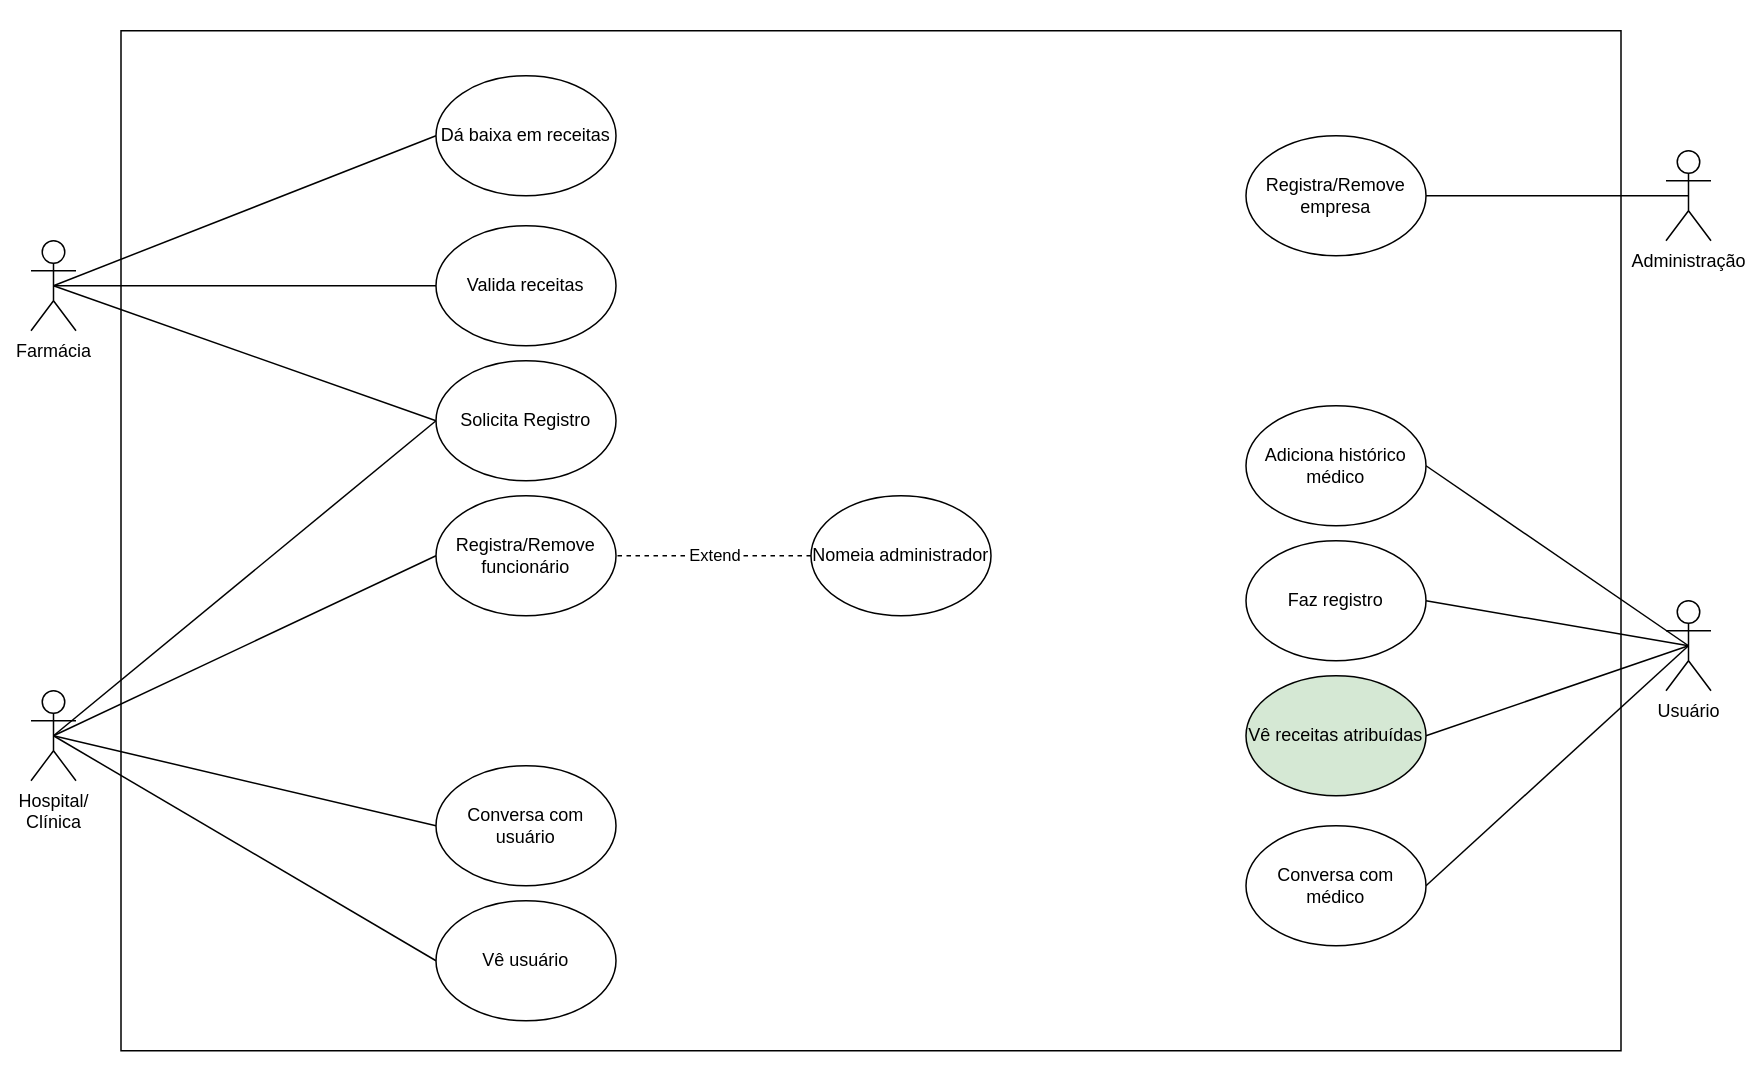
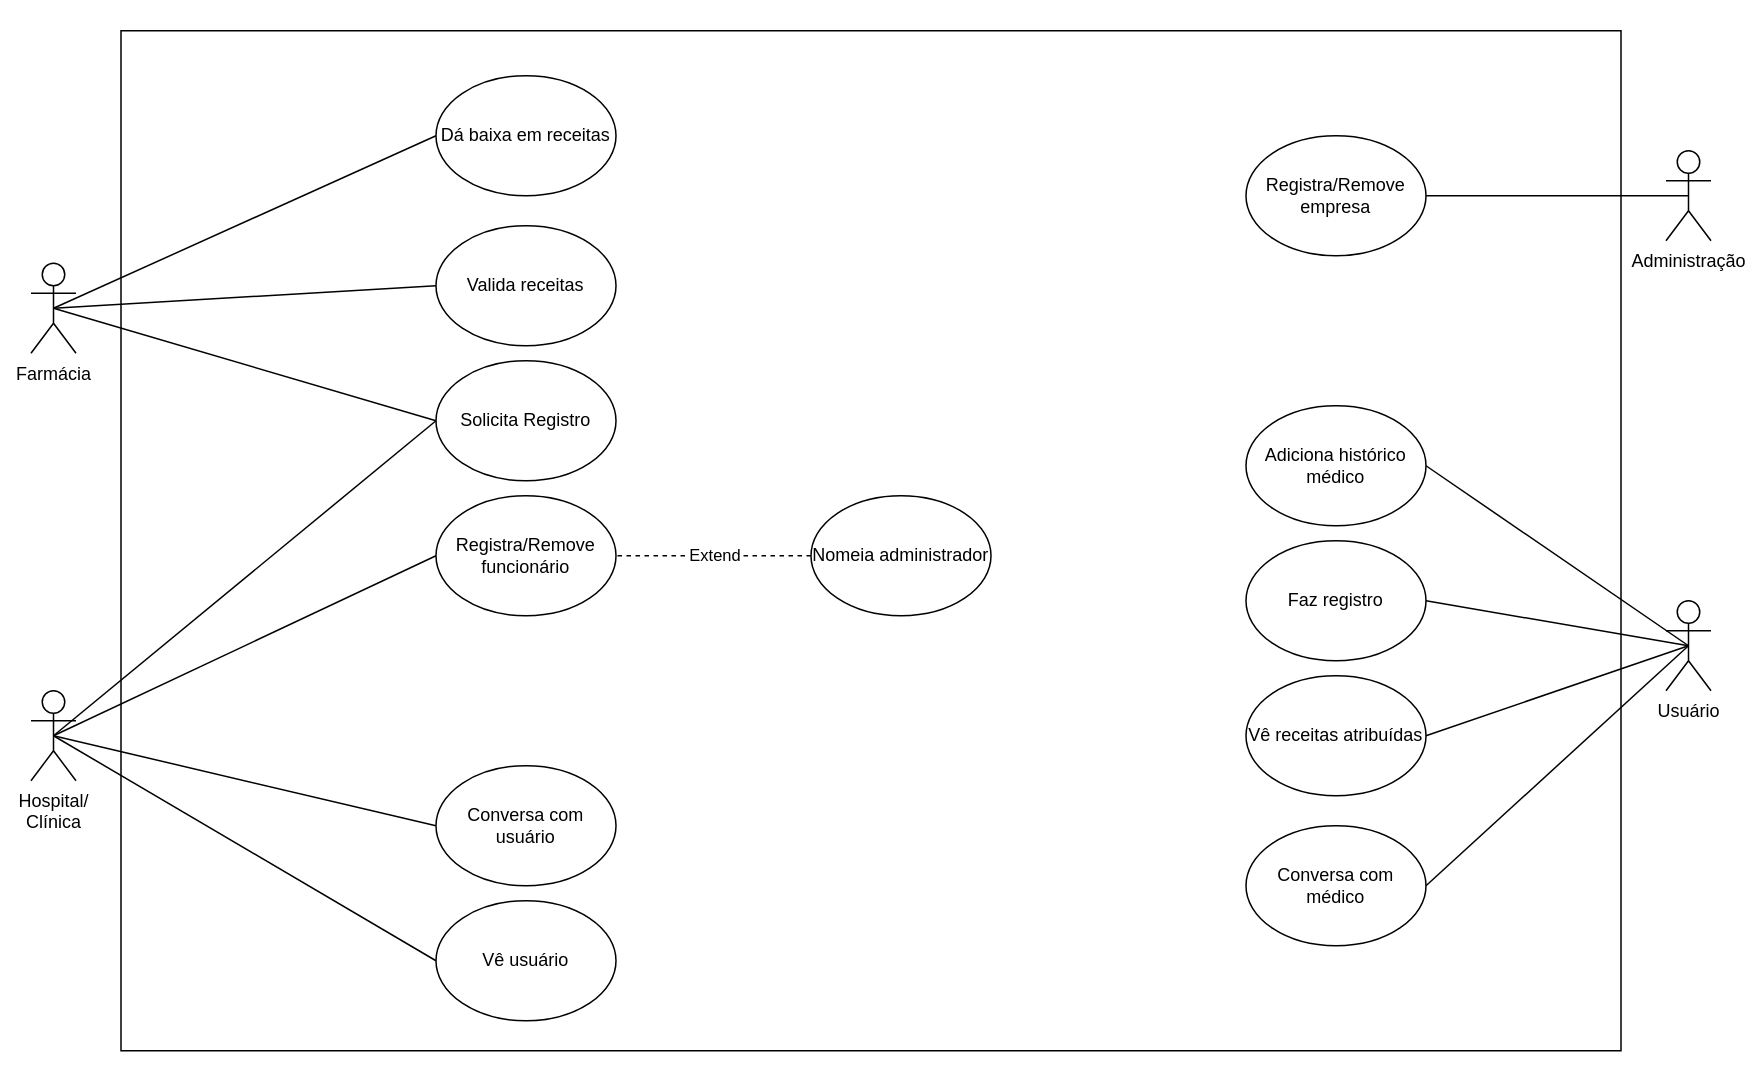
node "Farmácia": moved (53, 286) -> (53, 308)
node "Vê receitas atribuídas": fillcolor #d5e8d4 -> #ffffff
